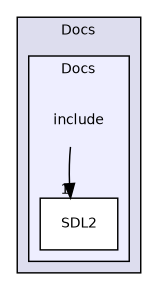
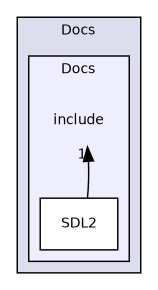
edge "include" -> "SDL2": reversed
